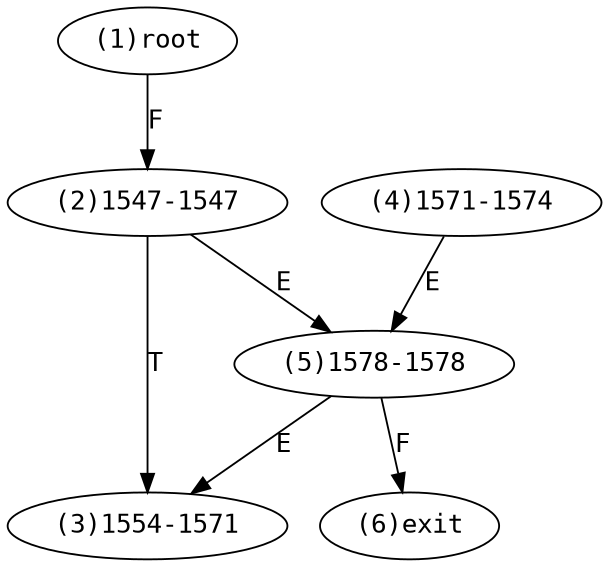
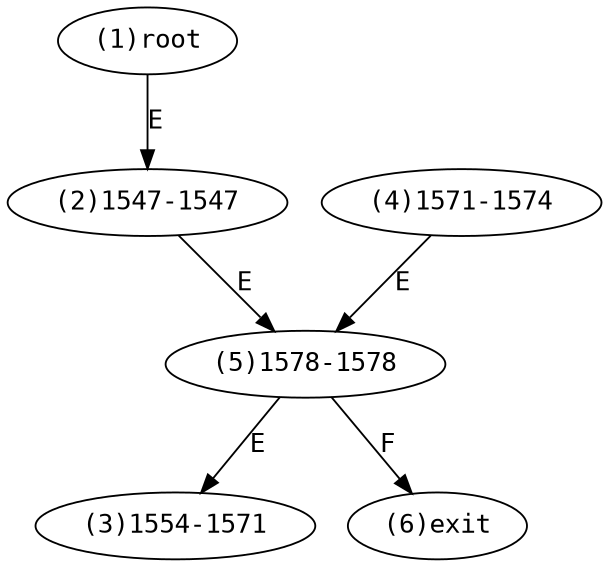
edge "(1)root" -> "(2)1547-1547": label "F" -> "E"
edge "(2)1547-1547" -> "(3)1554-1571": removed, label "T"
